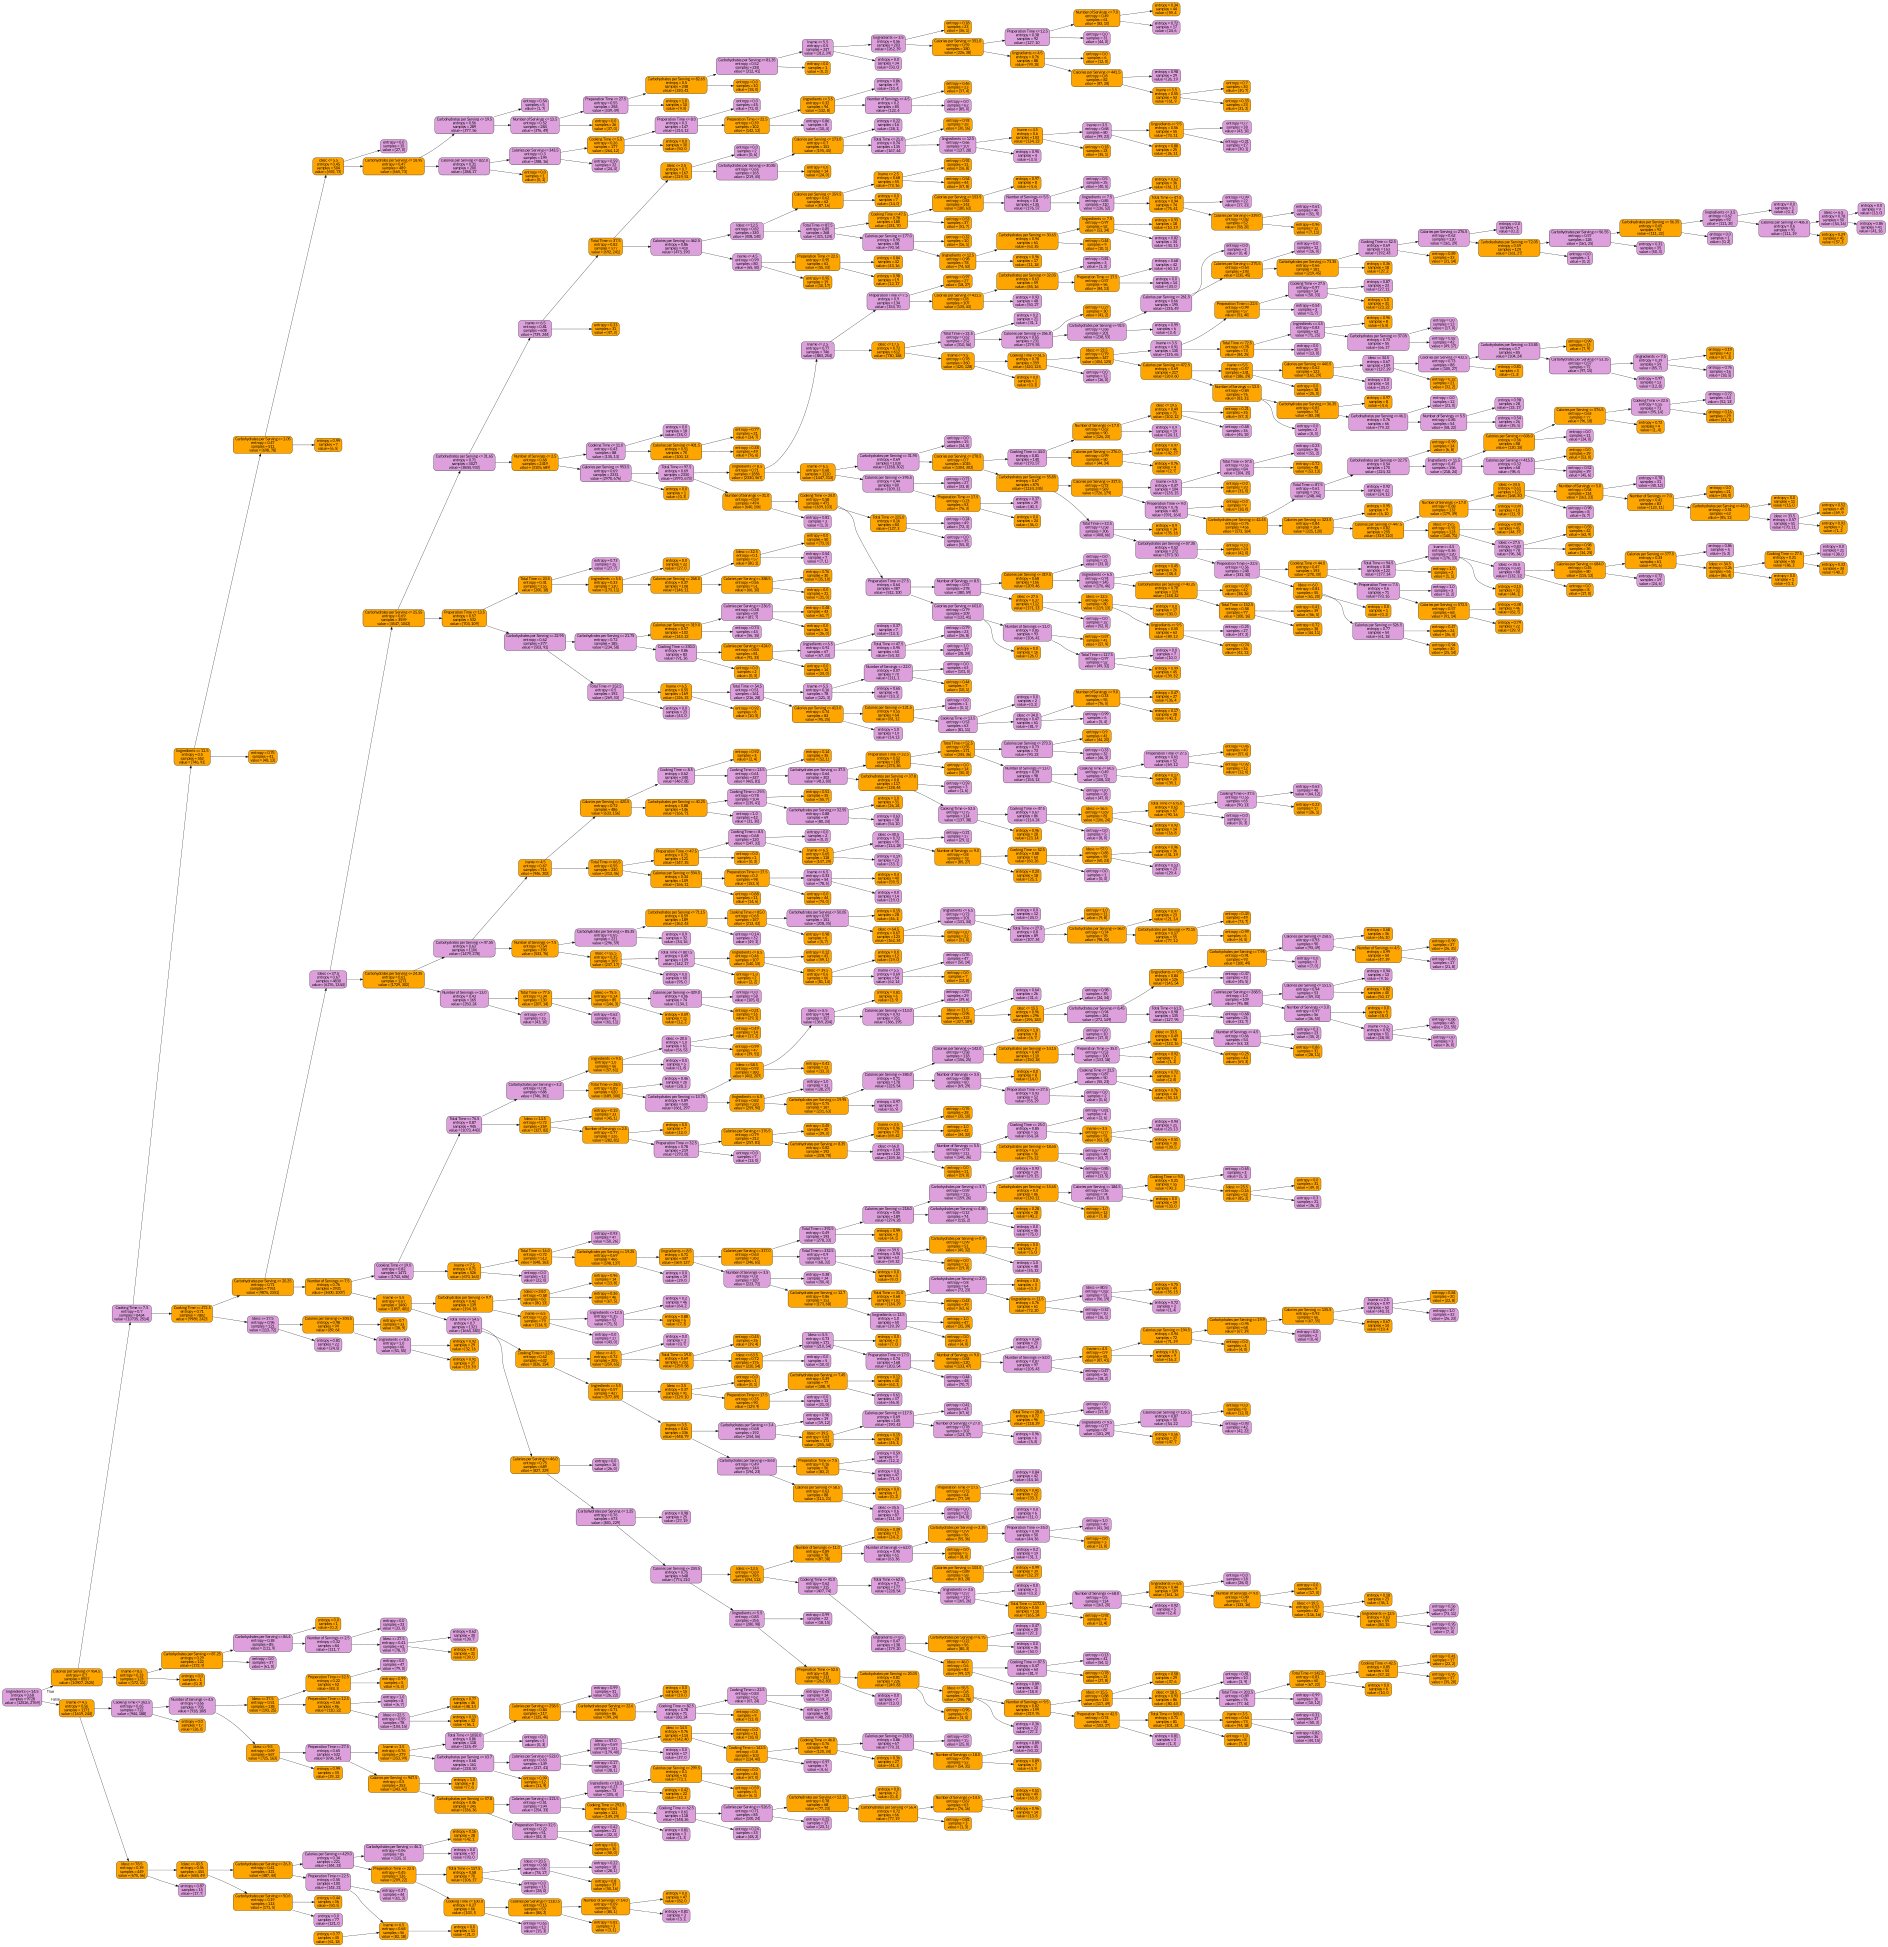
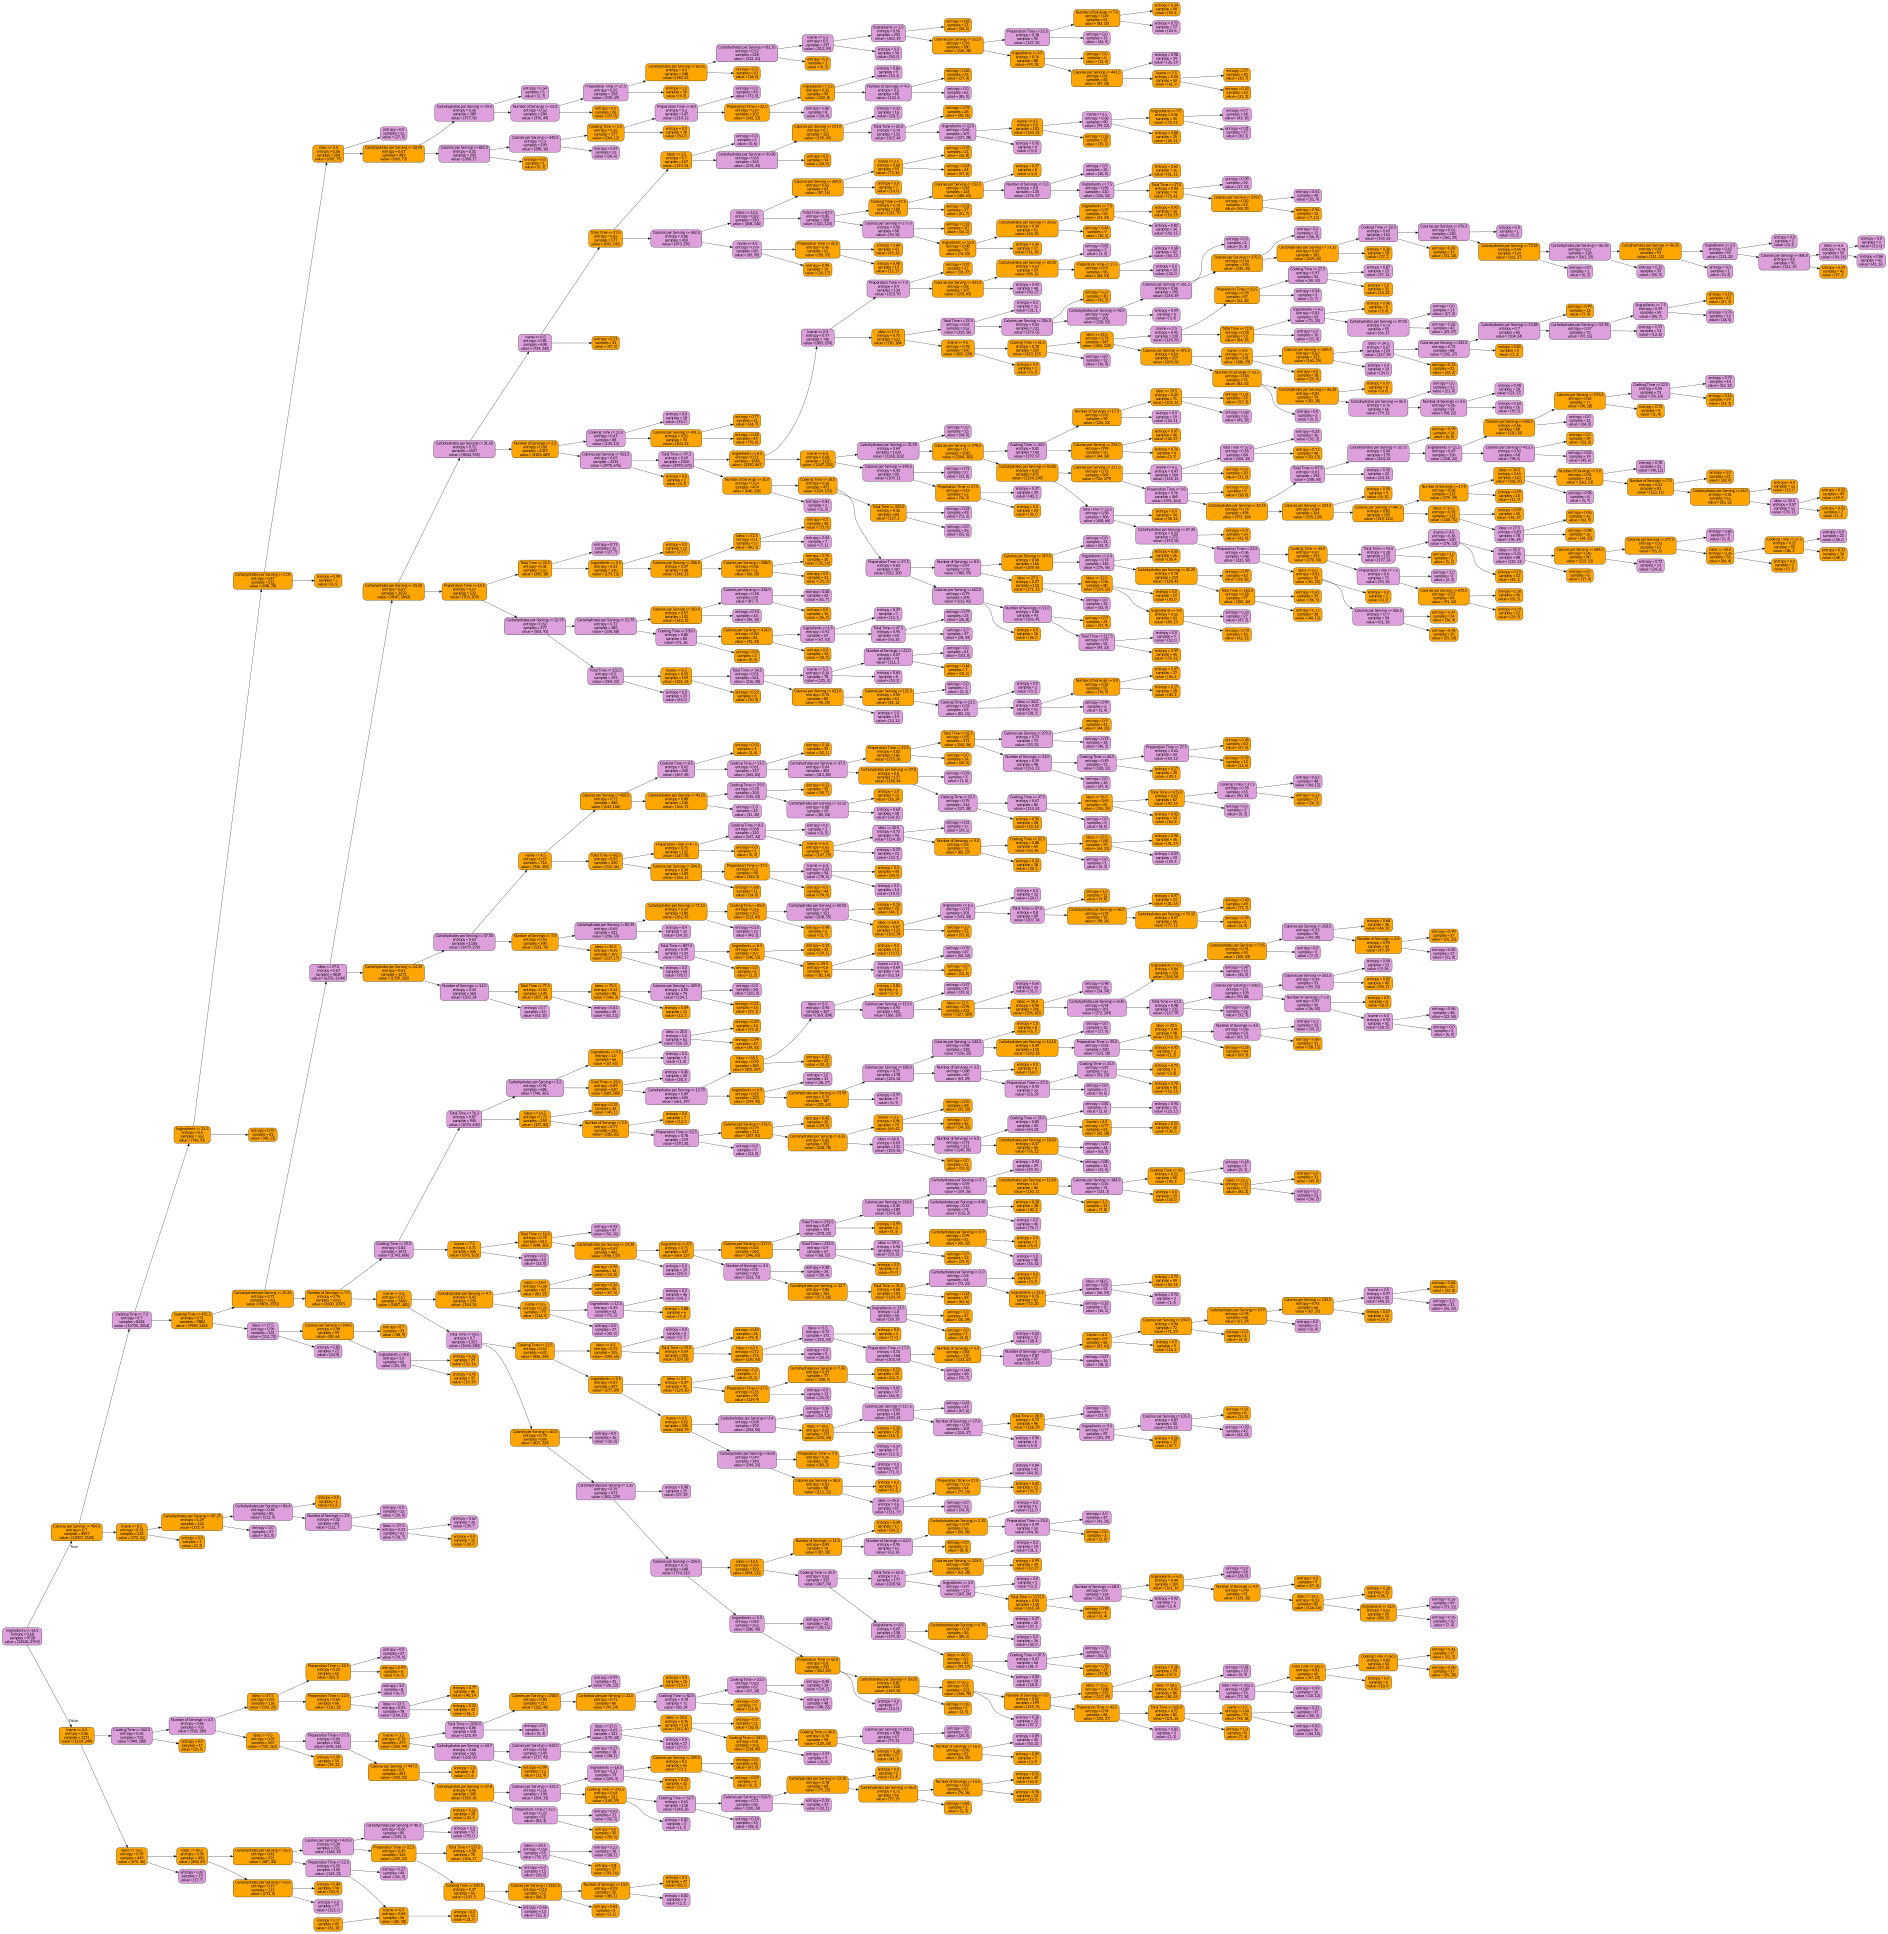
node "entropy = 0.48 samples = 43 value = [61, 7]": fillcolor orange -> plum
edge "lname <= 3.5 entropy = 0.77 samples = 51 value = [62, 18]" -> "entropy = 0.94 samples = 21 value = [23, 13]": now "entropy = 0.81 samples = 4 value = [2, 6]" -> "entropy = 0.94 samples = 21 value = [23, 13]"
